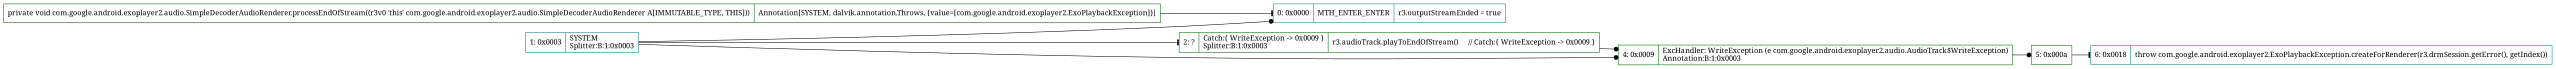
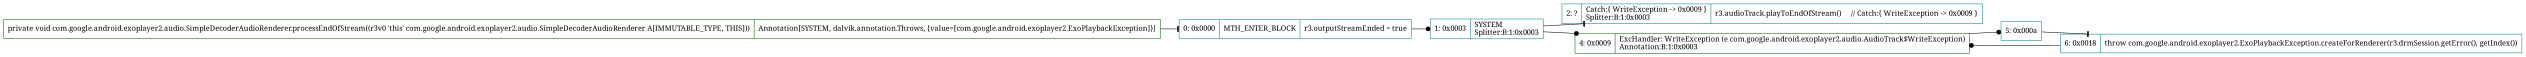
node "0: 0x0000": text "MTH_ENTER_ENTER" -> "MTH_ENTER_BLOCK"
edge "1: 0x0003" -> "0: 0x0000": reversed
node "2: ?": color darkgreen -> teal
edge "2: ?" -> "4: 0x0009": now "6: 0x0018" -> "4: 0x0009"
node "5: 0x000a": color darkgreen -> teal
